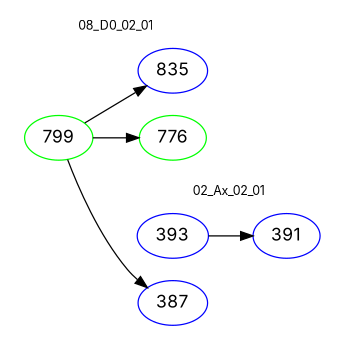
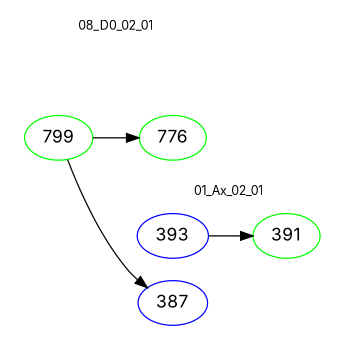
node "835": removed
cluster "02_Ax_02_01": label "02_Ax_02_01" -> "01_Ax_02_01"
node "391": color blue -> green
